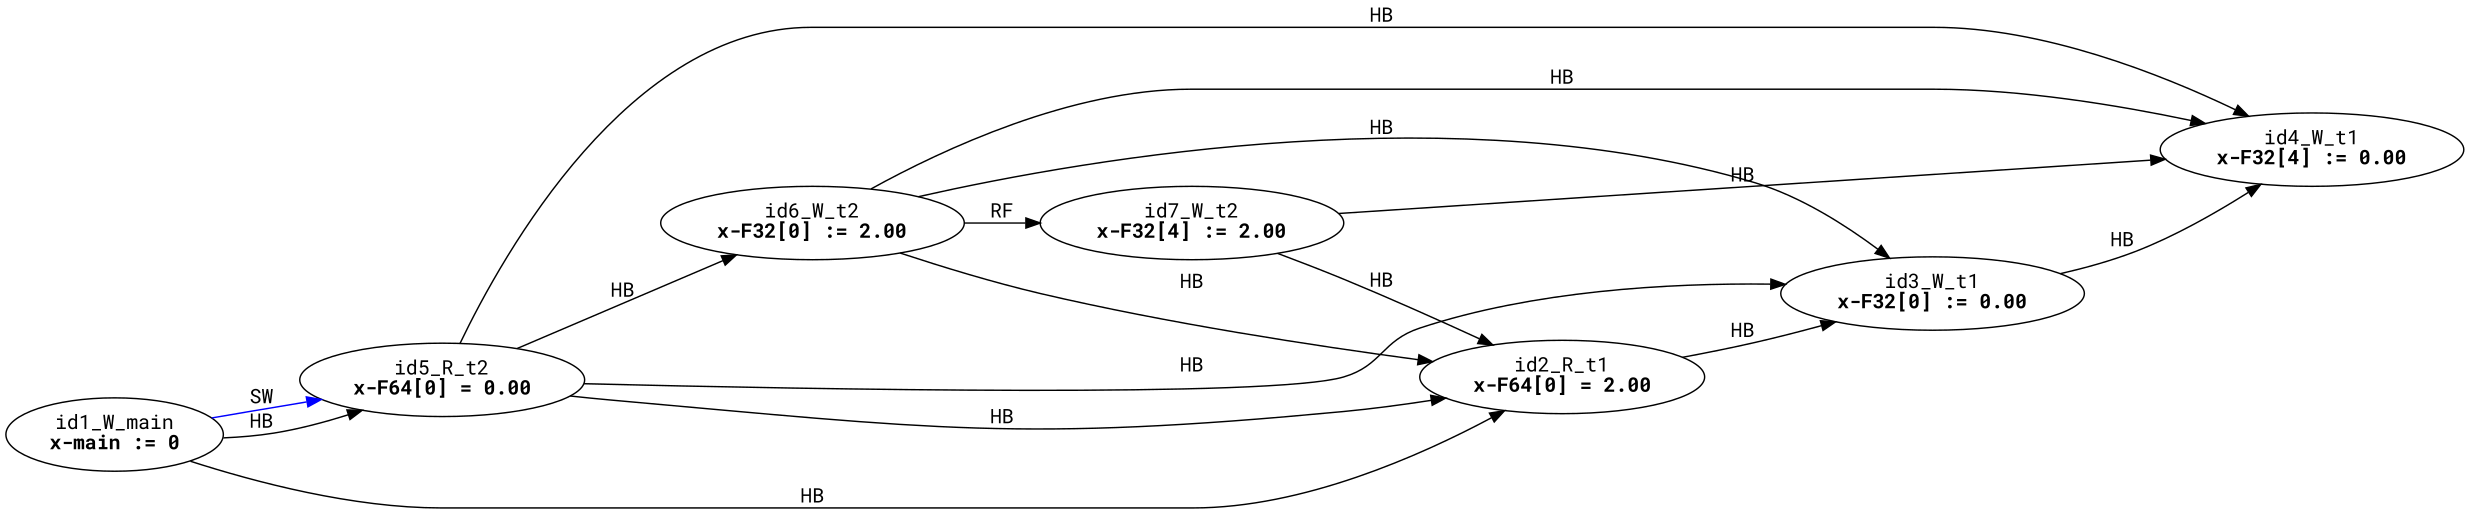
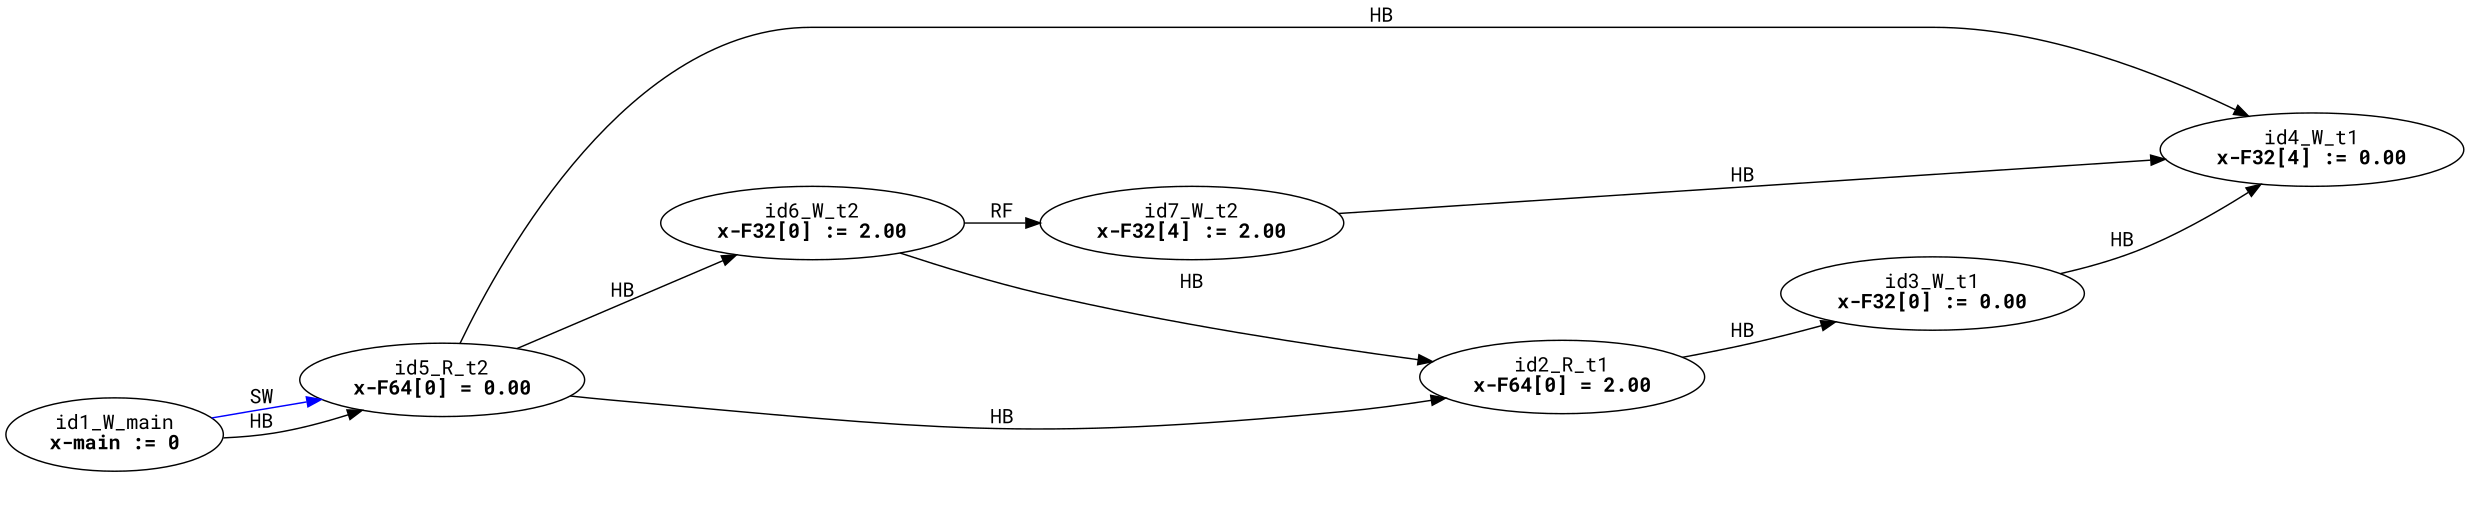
edge "id6_W_t2" -> "id4_W_t1": removed, label "HB"
edge "id6_W_t2" -> "id3_W_t1": removed, label "HB"
edge "id7_W_t2" -> "id2_R_t1": removed, label "HB"
edge "id5_R_t2" -> "id3_W_t1": removed, label "HB"
edge "id1_W_main" -> "id2_R_t1": removed, label "HB"
